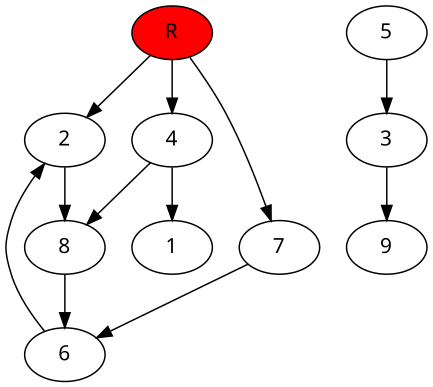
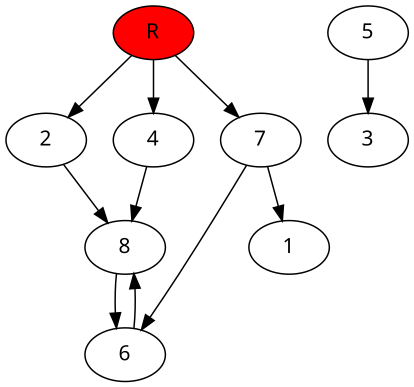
edge "4" -> "1": now "7" -> "1"
node "9": removed
edge "6" -> "2": now "6" -> "8"
